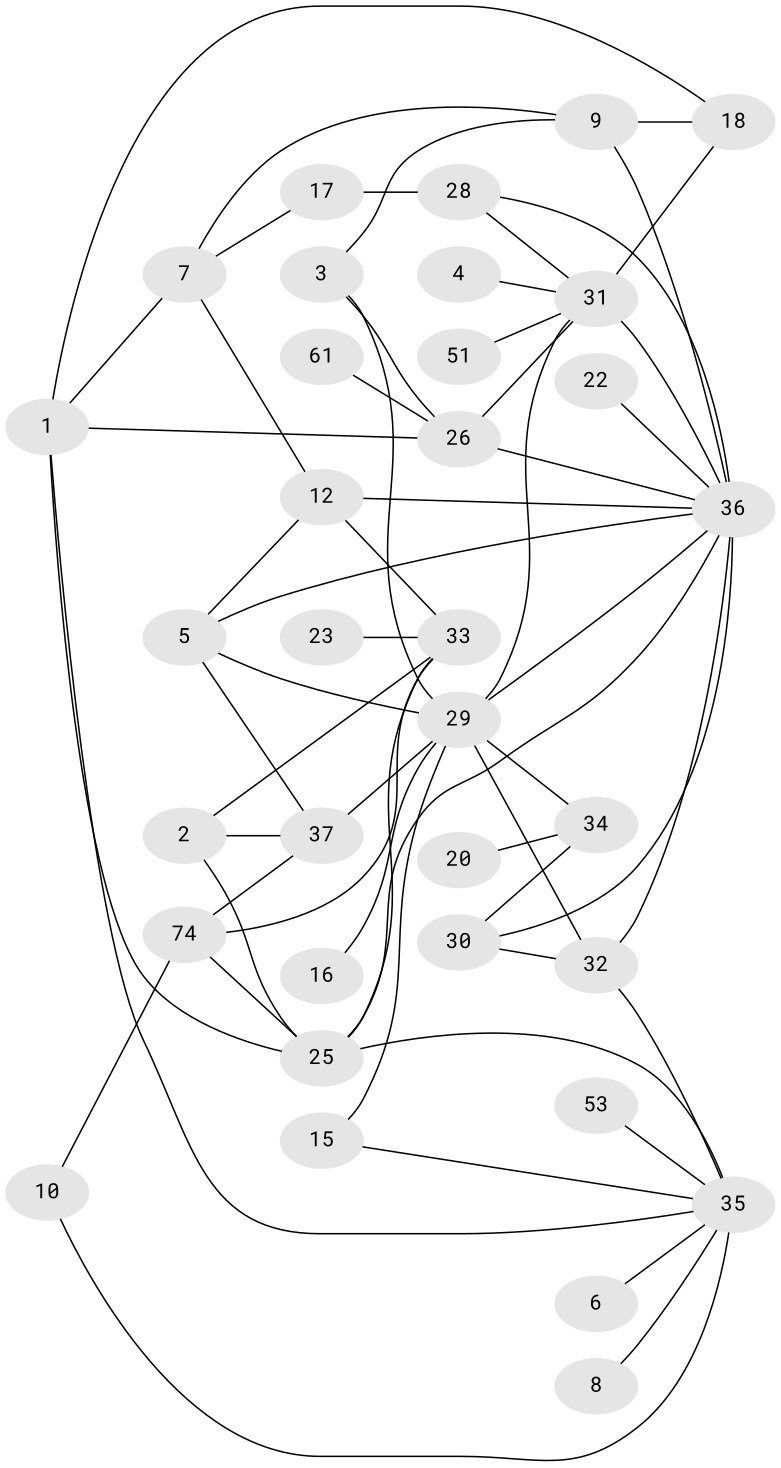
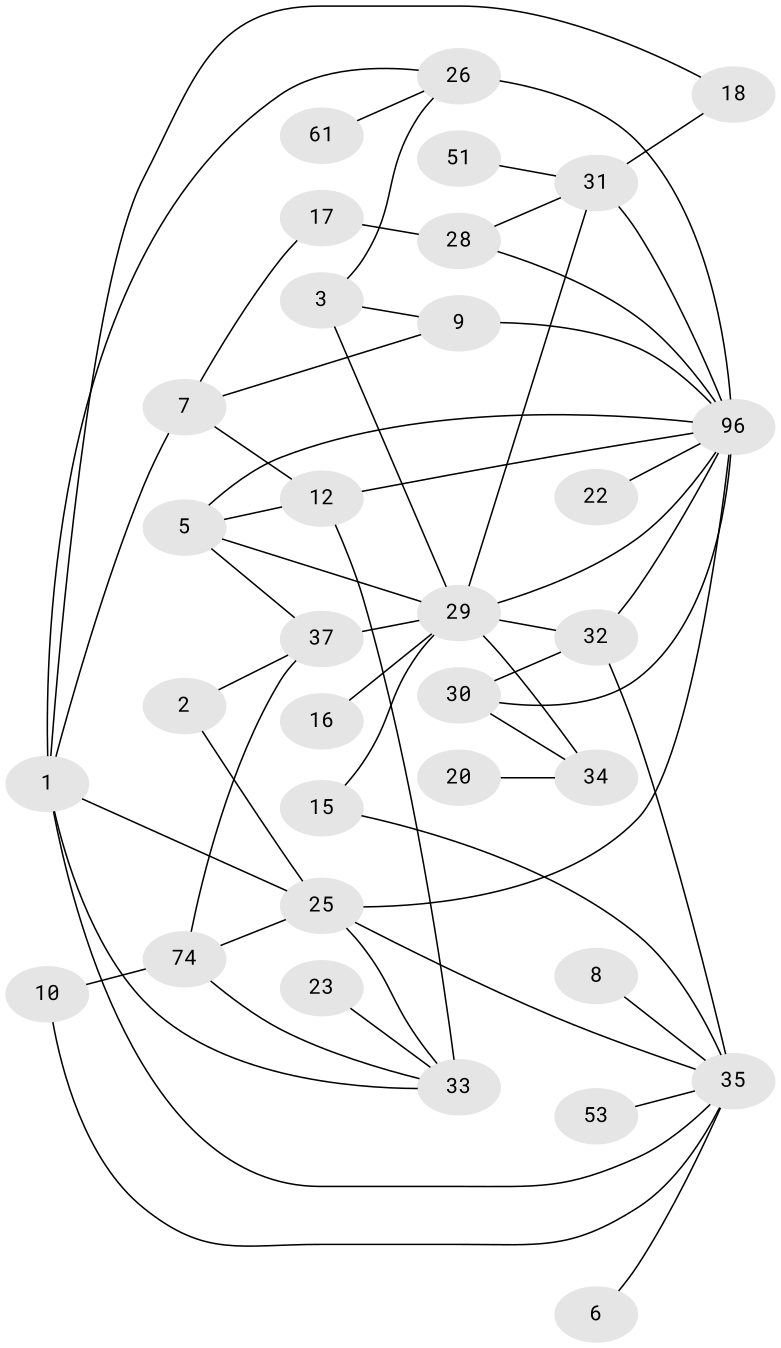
edge "9" -- "18": removed
node "4": removed
edge "31" -- "26": removed
node "36": label "36" -> "96"
edge "33" -- "2": now "33" -- "1"
